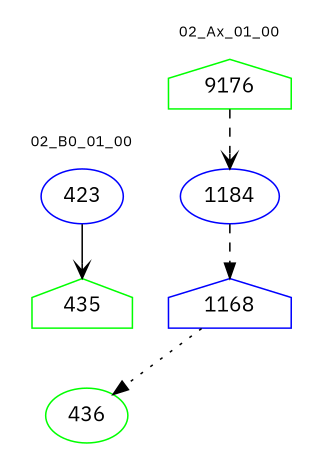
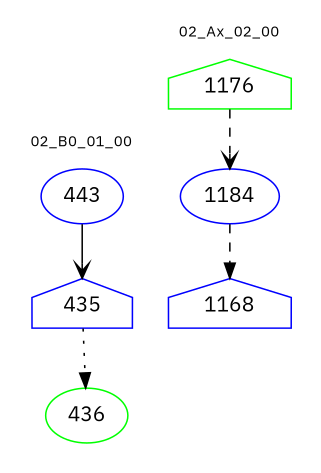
cluster "02_Ax_01_00": label "02_Ax_01_00" -> "02_Ax_02_00"
node "9176": label "9176" -> "1176"
node "423": label "423" -> "443"
node "435": color green -> blue
edge "1168" -> "436": now "435" -> "436"
